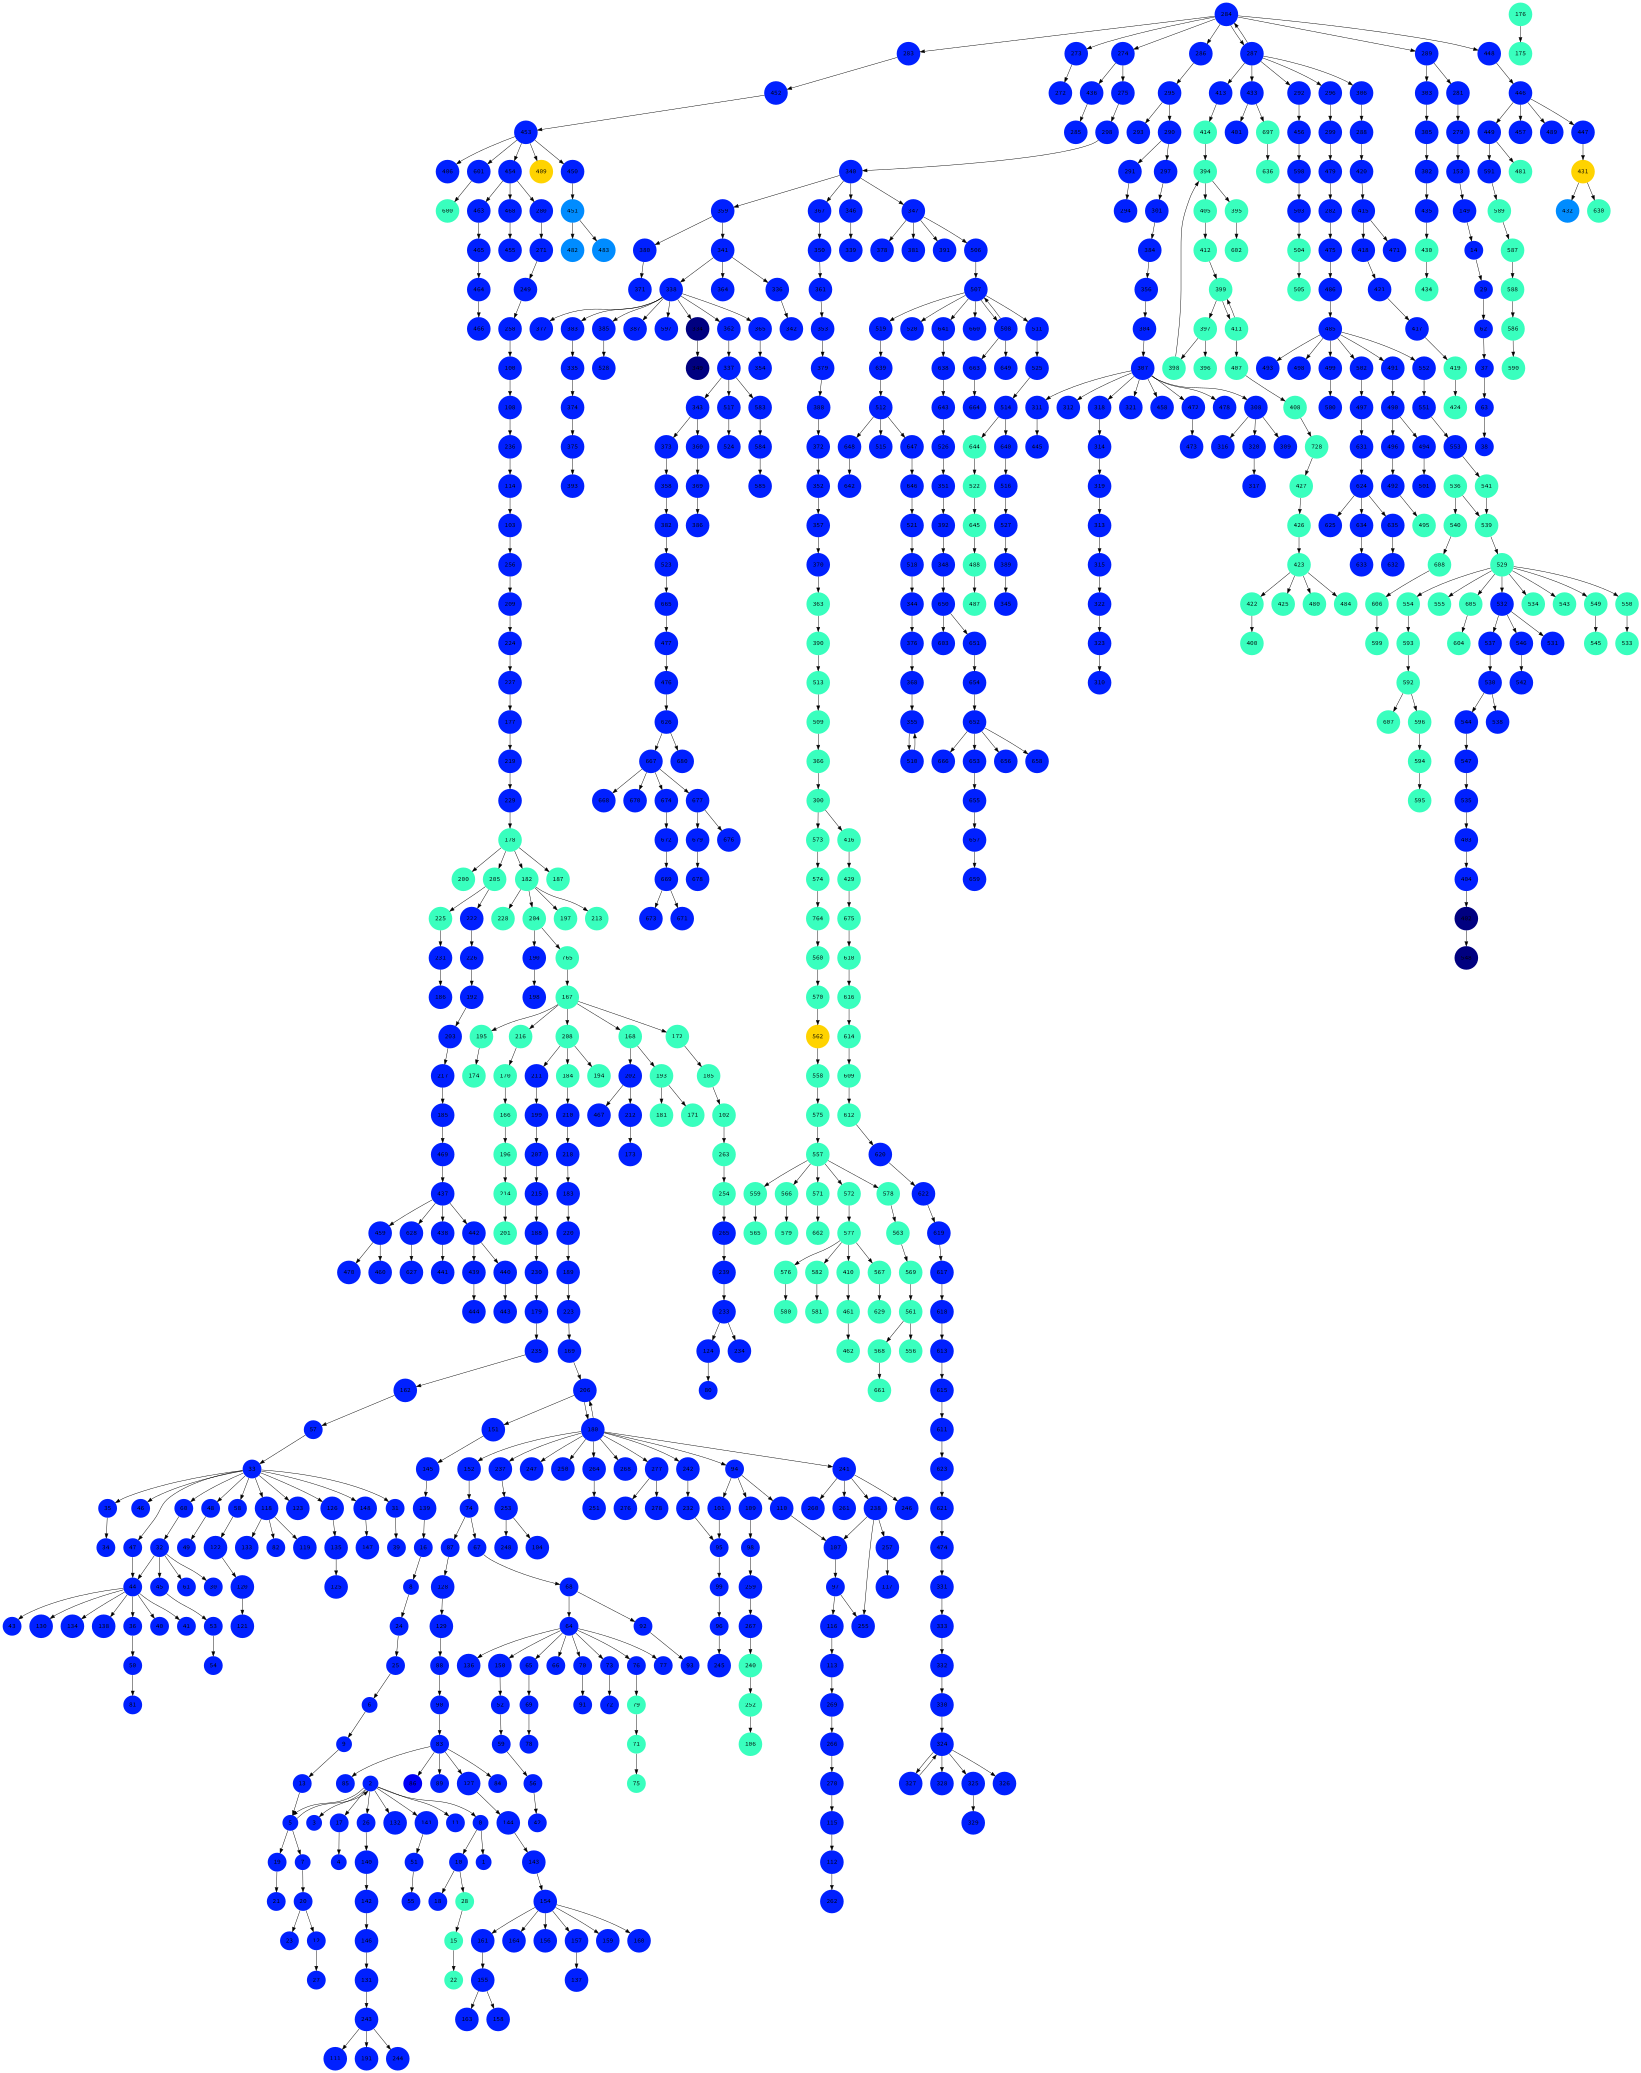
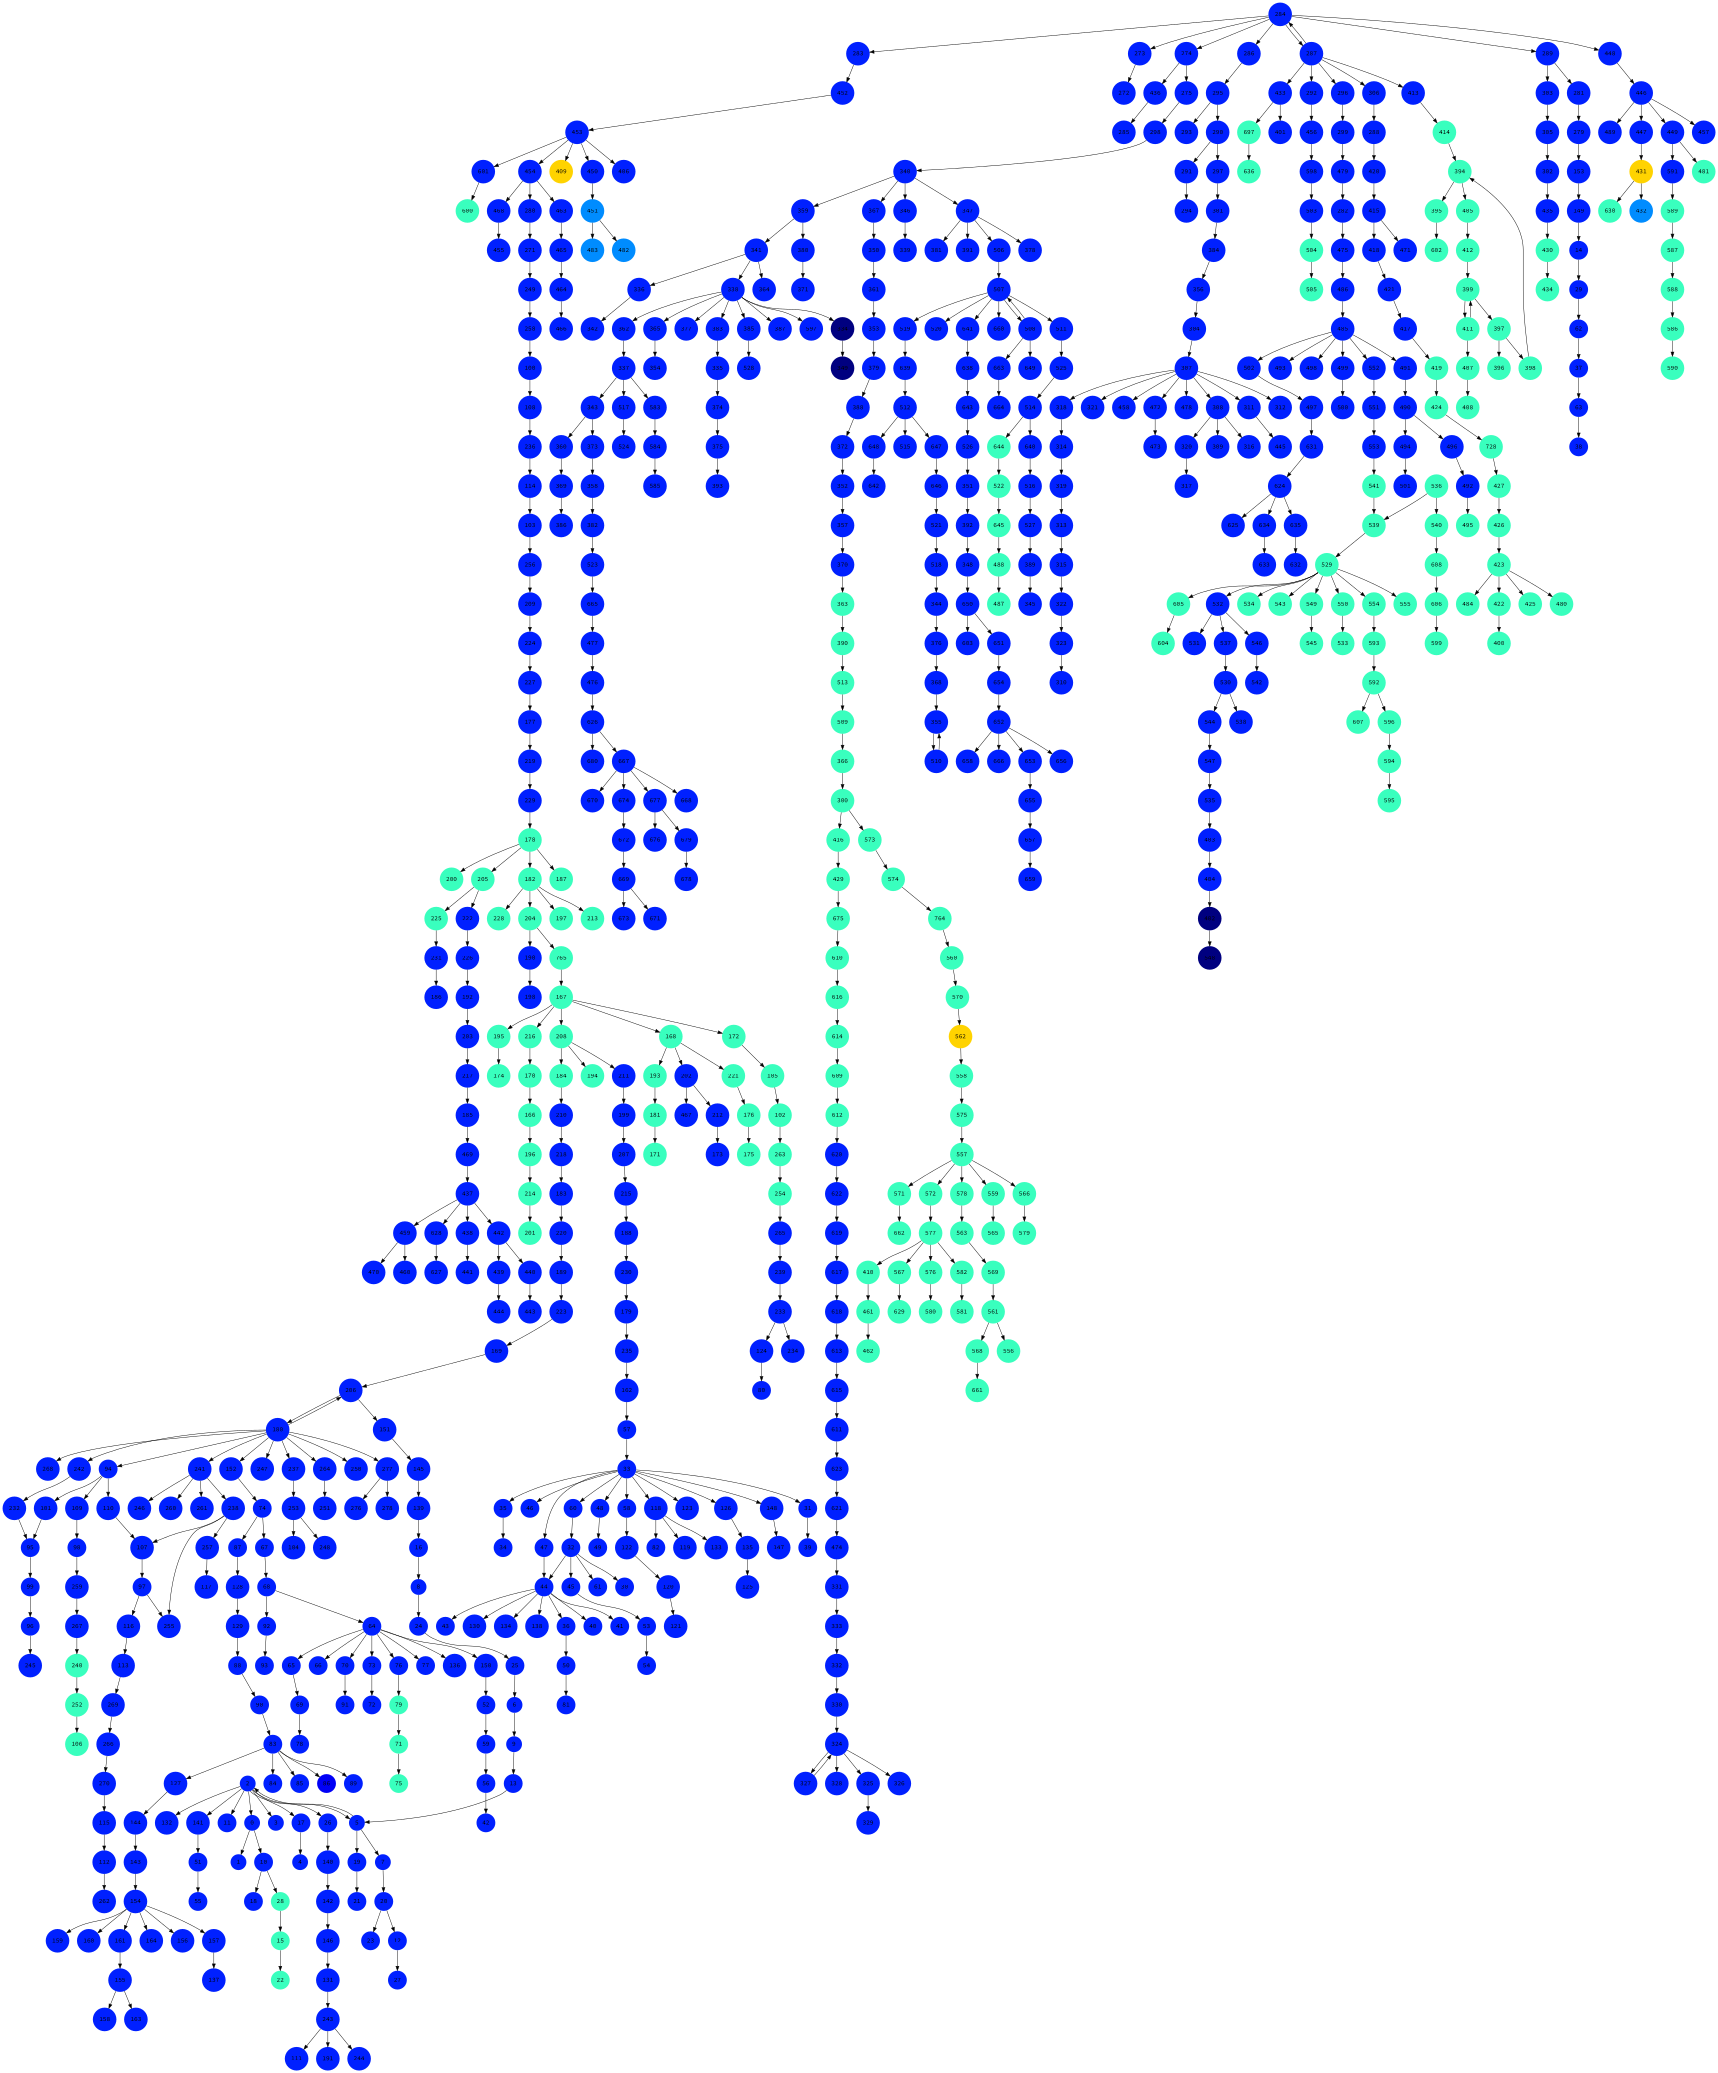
edge "408" -> "728": now "424" -> "728"
node "221": added
edge "193" -> "171": now "181" -> "171"
